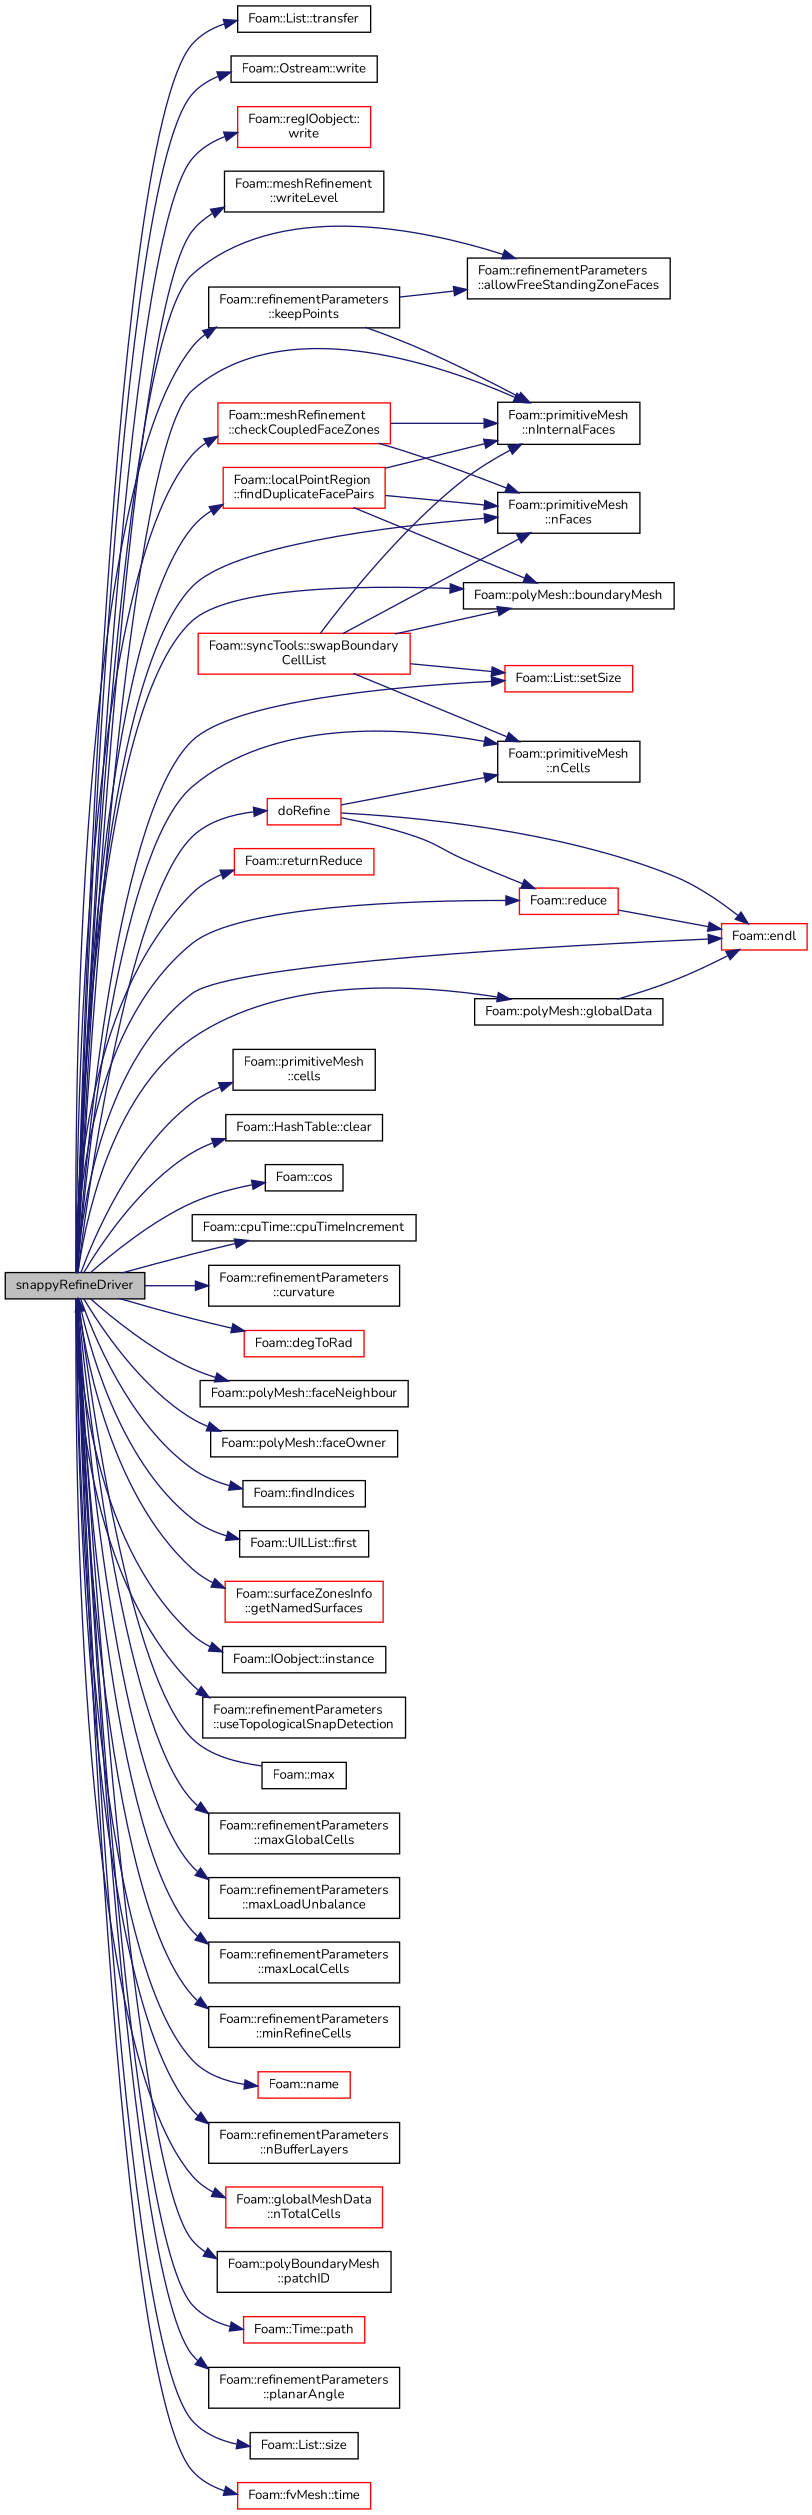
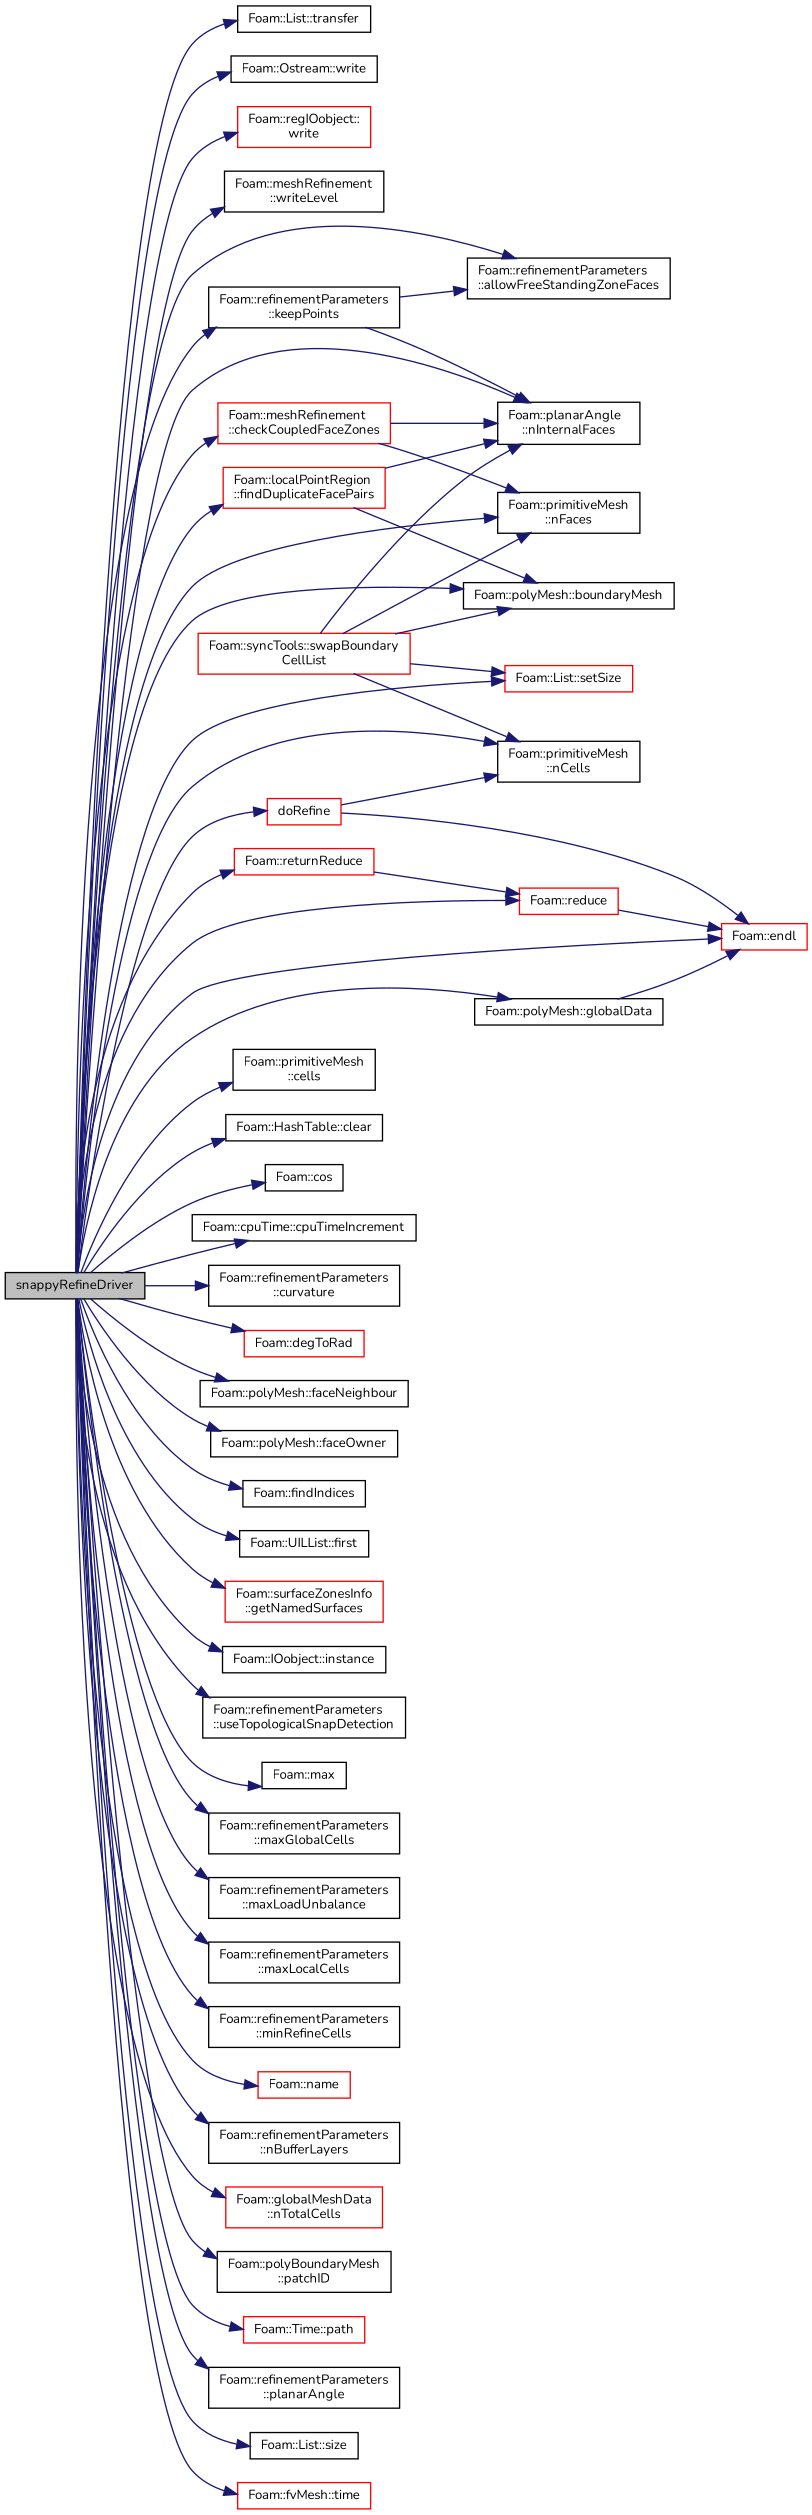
node "Foam::primitiveMesh ::nInternalFaces": label "Foam::primitiveMesh ::nInternalFaces" -> "Foam::planarAngle ::nInternalFaces"
edge "Foam::localPointRegion ::findDuplicateFacePairs" -> "Foam::primitiveMesh ::nFaces": removed
edge "doRefine" -> "Foam::reduce": now "Foam::returnReduce" -> "Foam::reduce"
edge "Foam::max" -> "snappyRefineDriver": reversed
